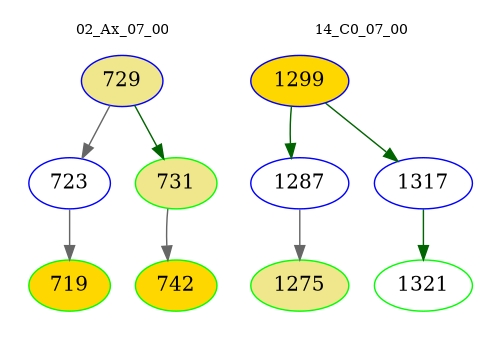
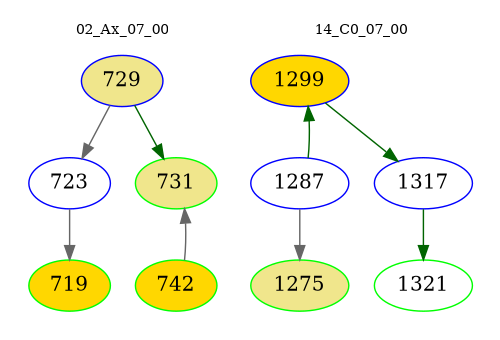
edge "1299" -> "1287": reversed
edge "731" -> "742": reversed
